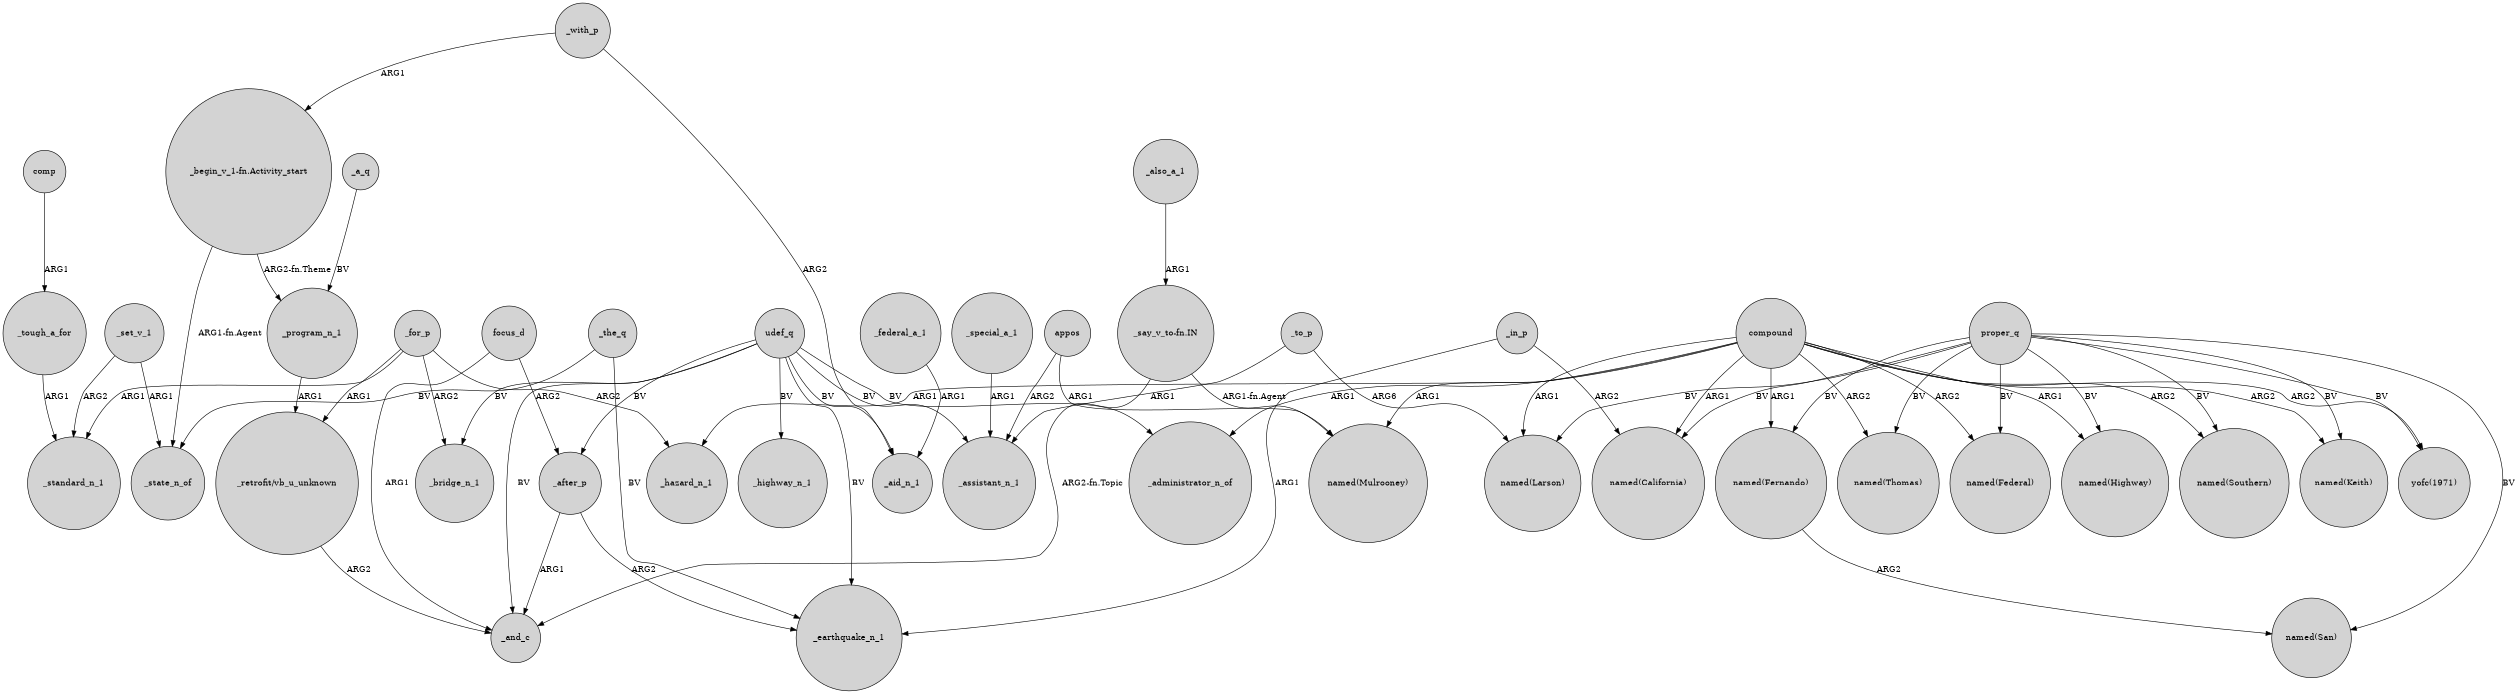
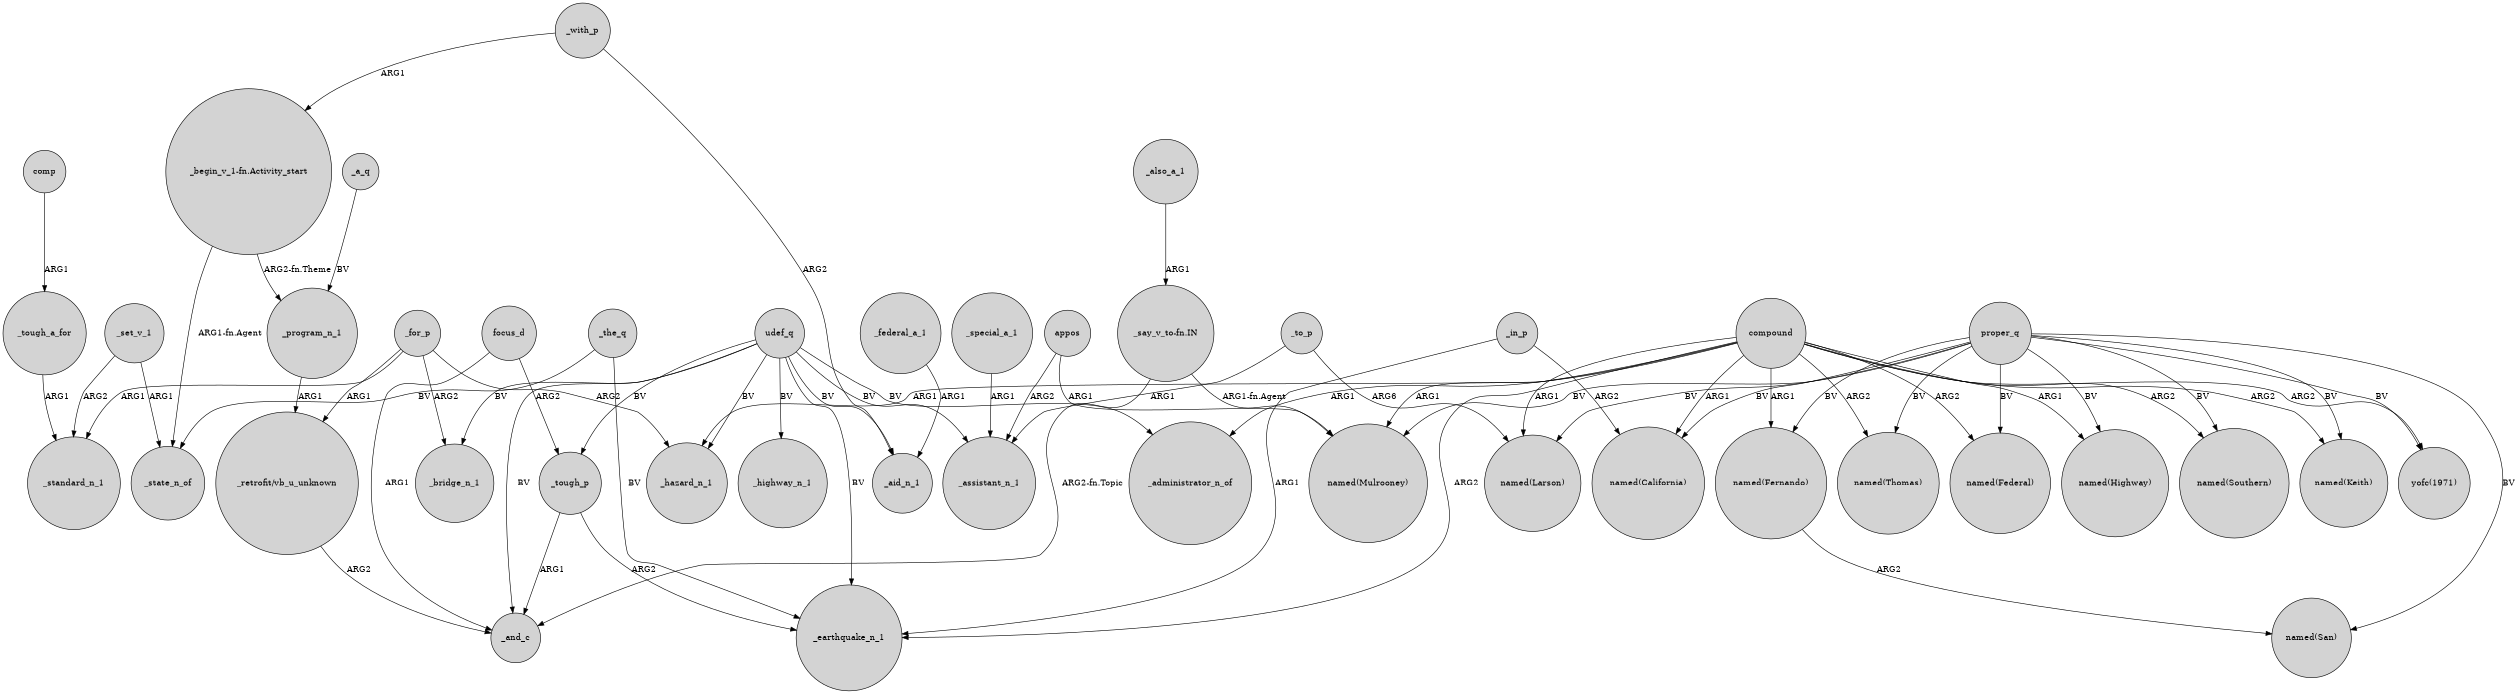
edge "proper_q" -> "named(Mulrooney)": added, label "BV"
edge "udef_q" -> "_hazard_n_1": added, label "BV"
node "_after_p": label "_after_p" -> "_tough_p"
edge "compound" -> "_earthquake_n_1": added, label "ARG2"
